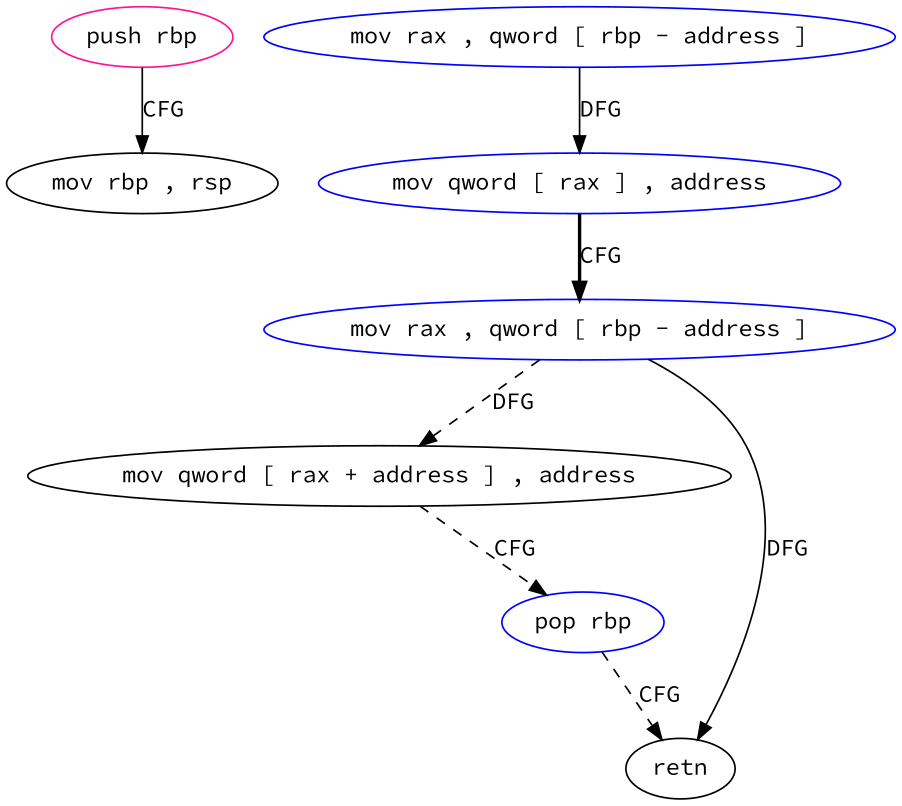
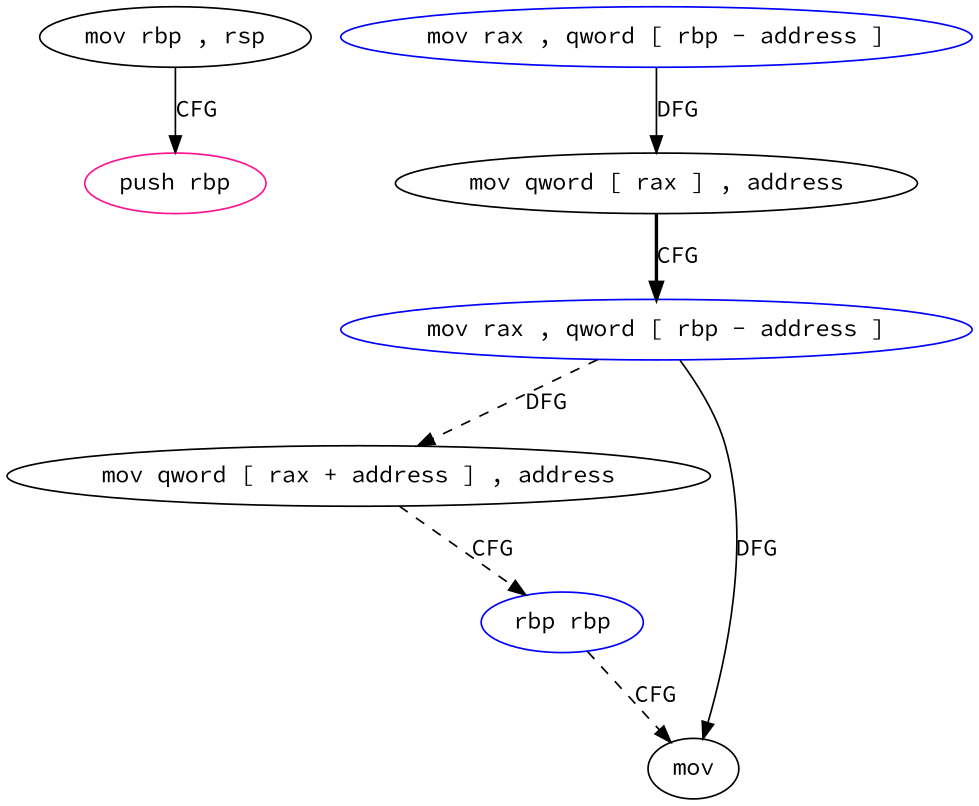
edge "push rbp" -> "mov rbp , rsp": reversed
node "mov qword [ rax ] , address": color blue -> black
node "pop rbp": label "pop rbp" -> "rbp rbp"
node "retn": label "retn" -> "mov"
